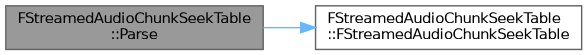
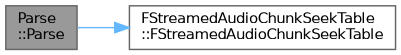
node "FStreamedAudioChunkSeekTable ::Parse": label "FStreamedAudioChunkSeekTable ::Parse" -> "Parse ::Parse"
